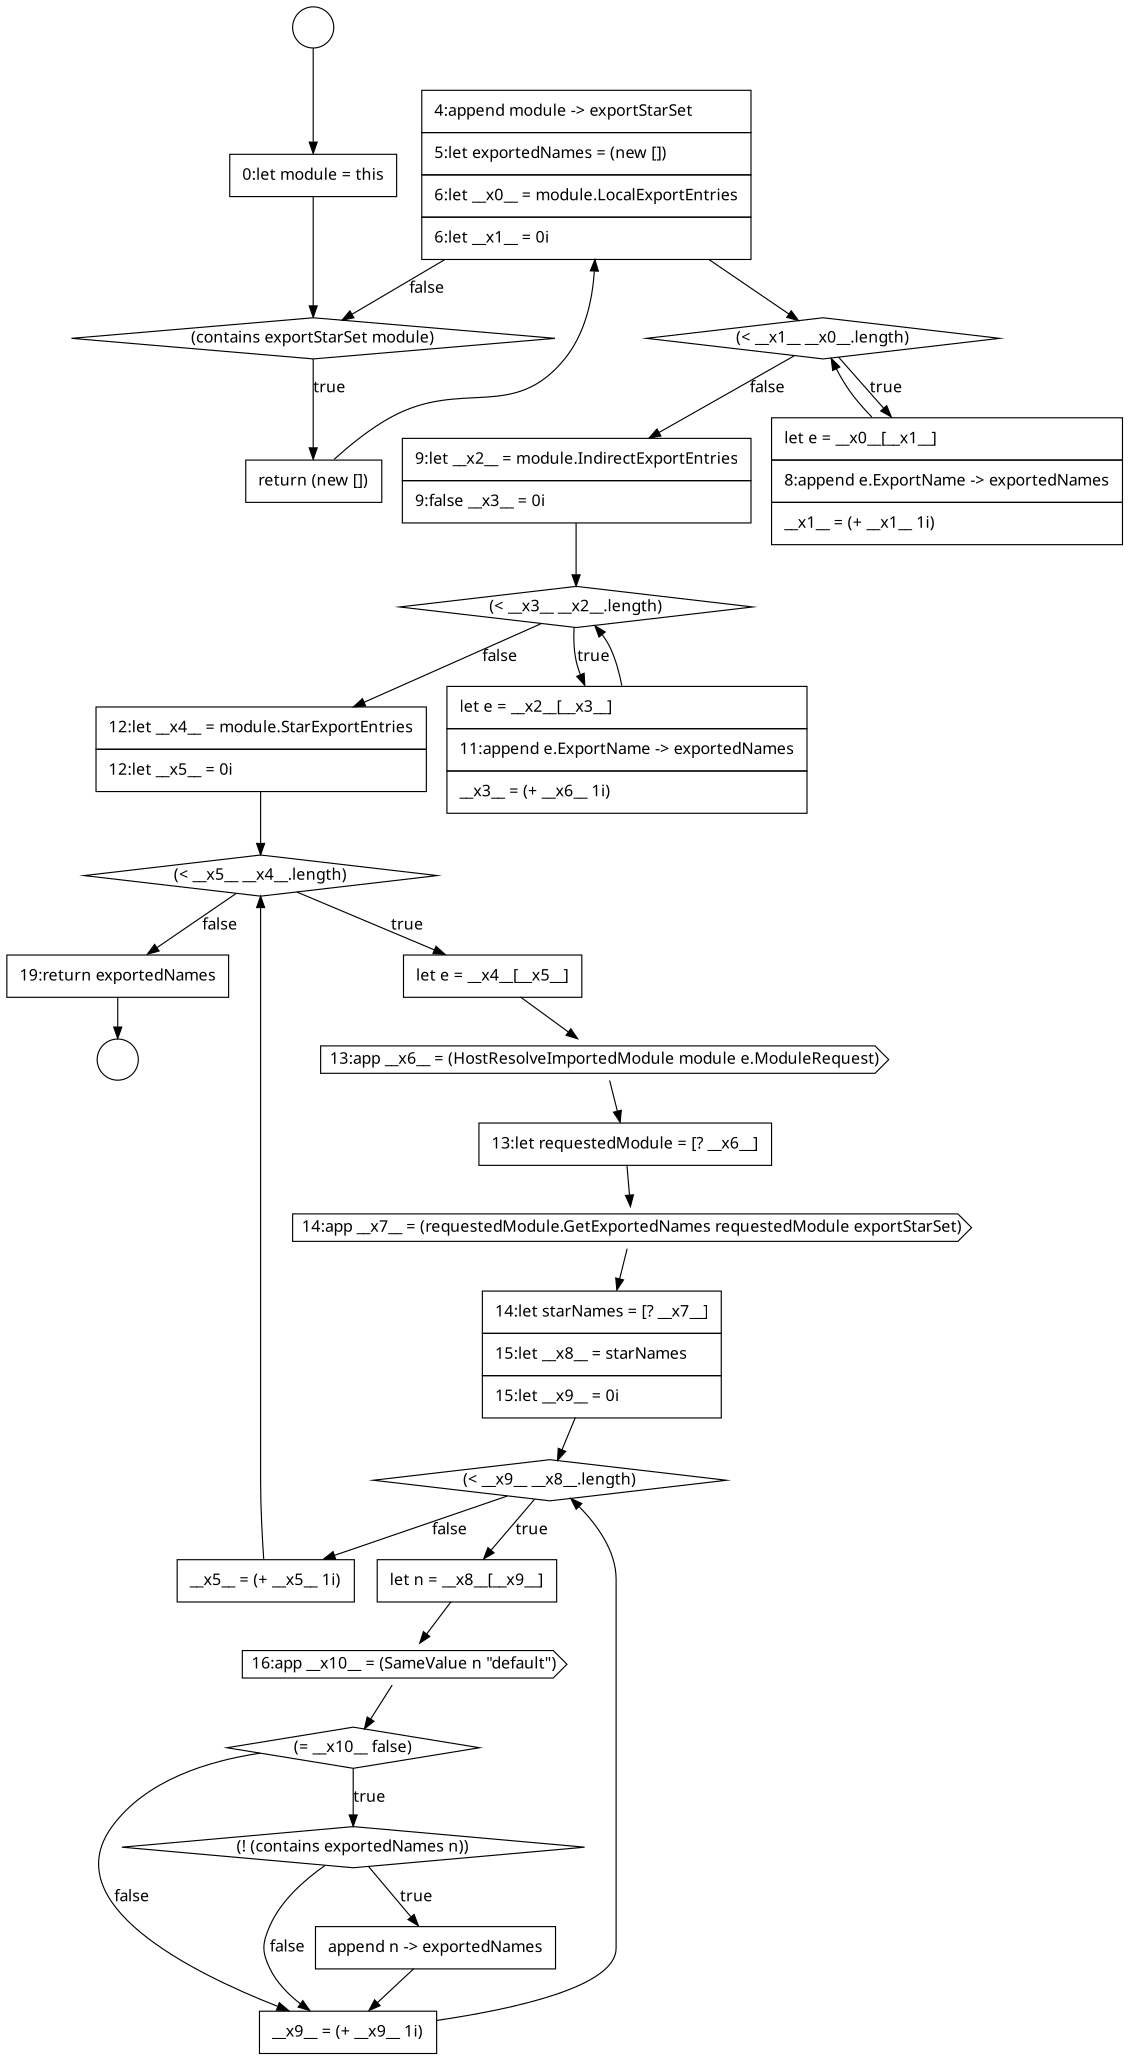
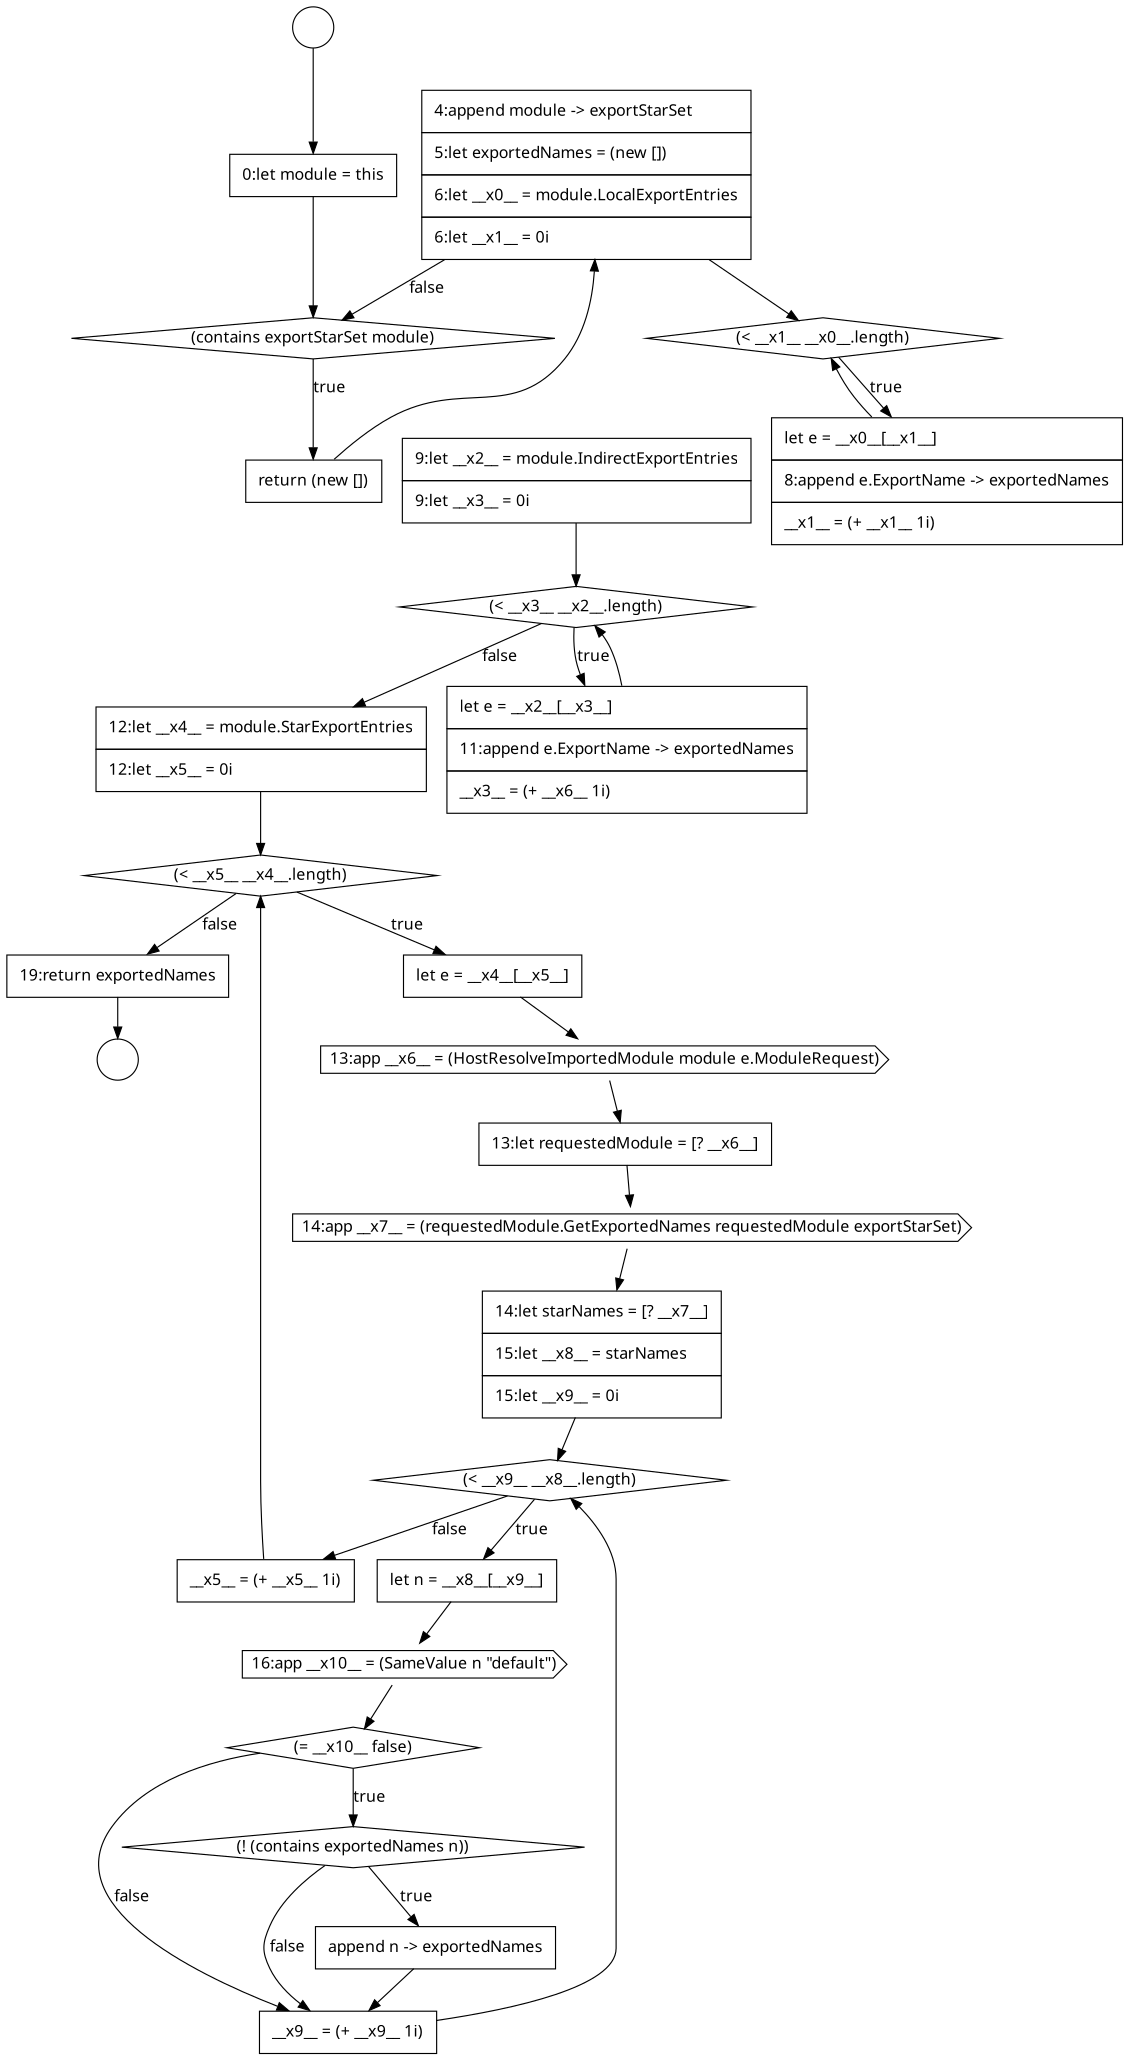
edge "(< __x1__ __x0__.length)" -> "9:let __x2__ = module.IndirectExportEntries": removed, label "false"
node "9:let __x2__ = module.IndirectExportEntries": text "9:false __x3__ = 0i" -> "9:let __x3__ = 0i"
